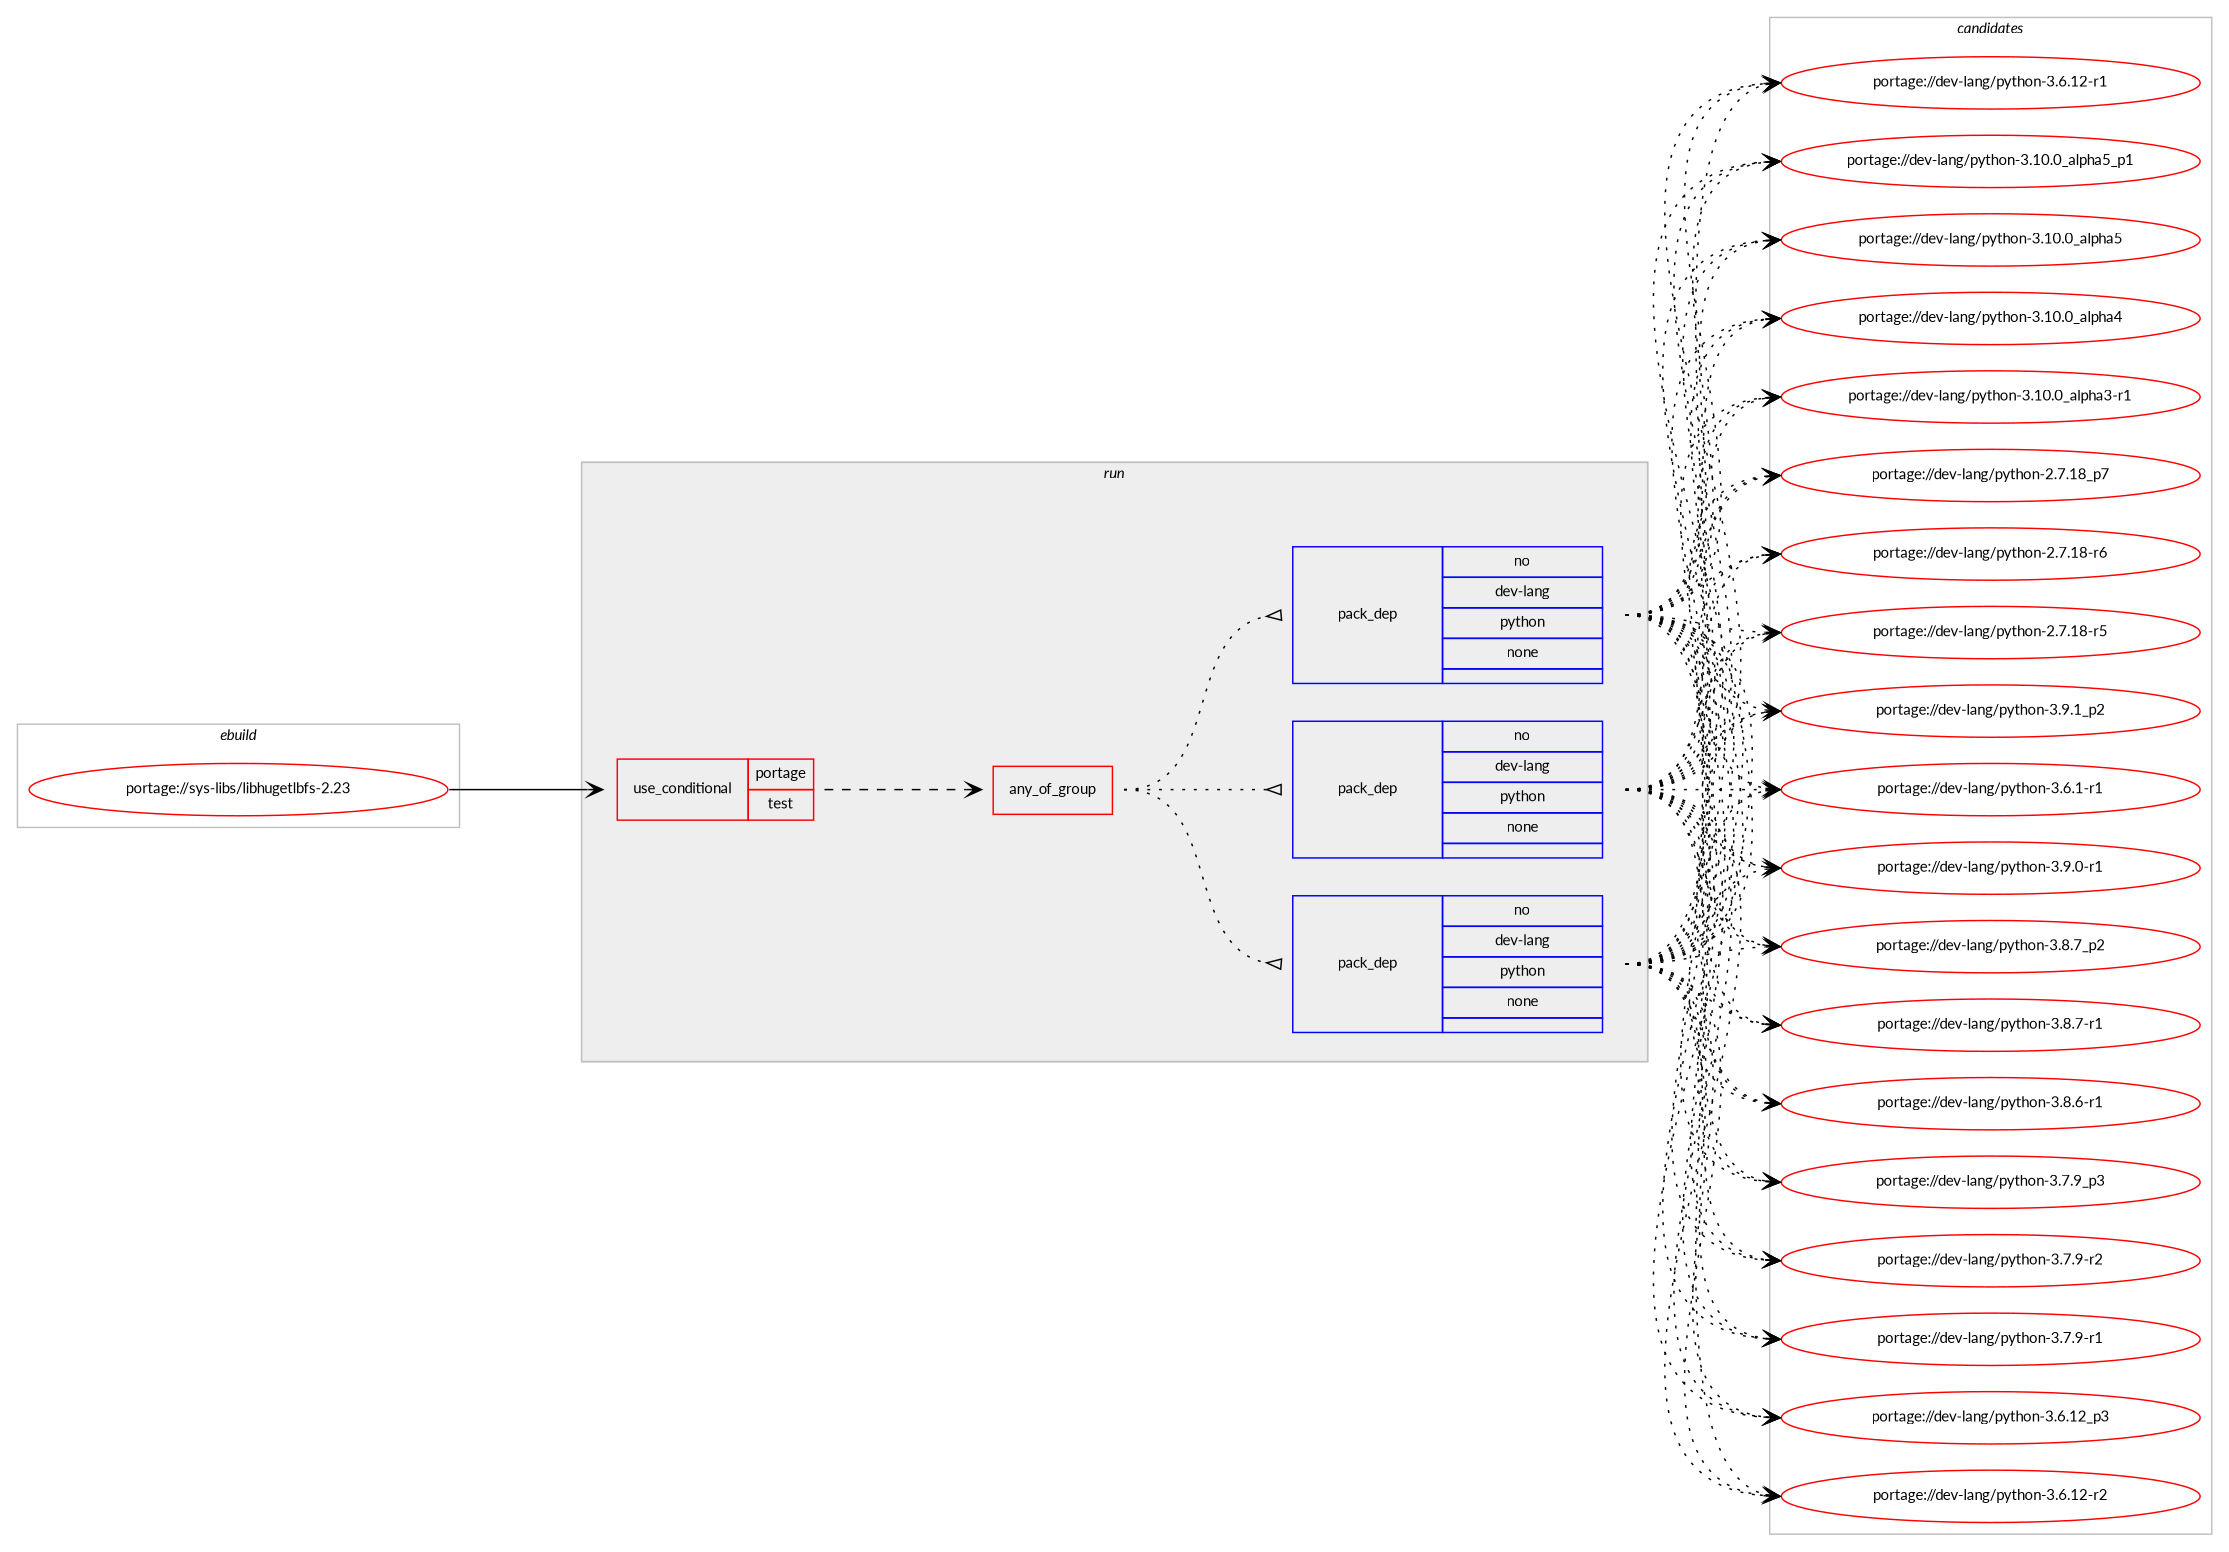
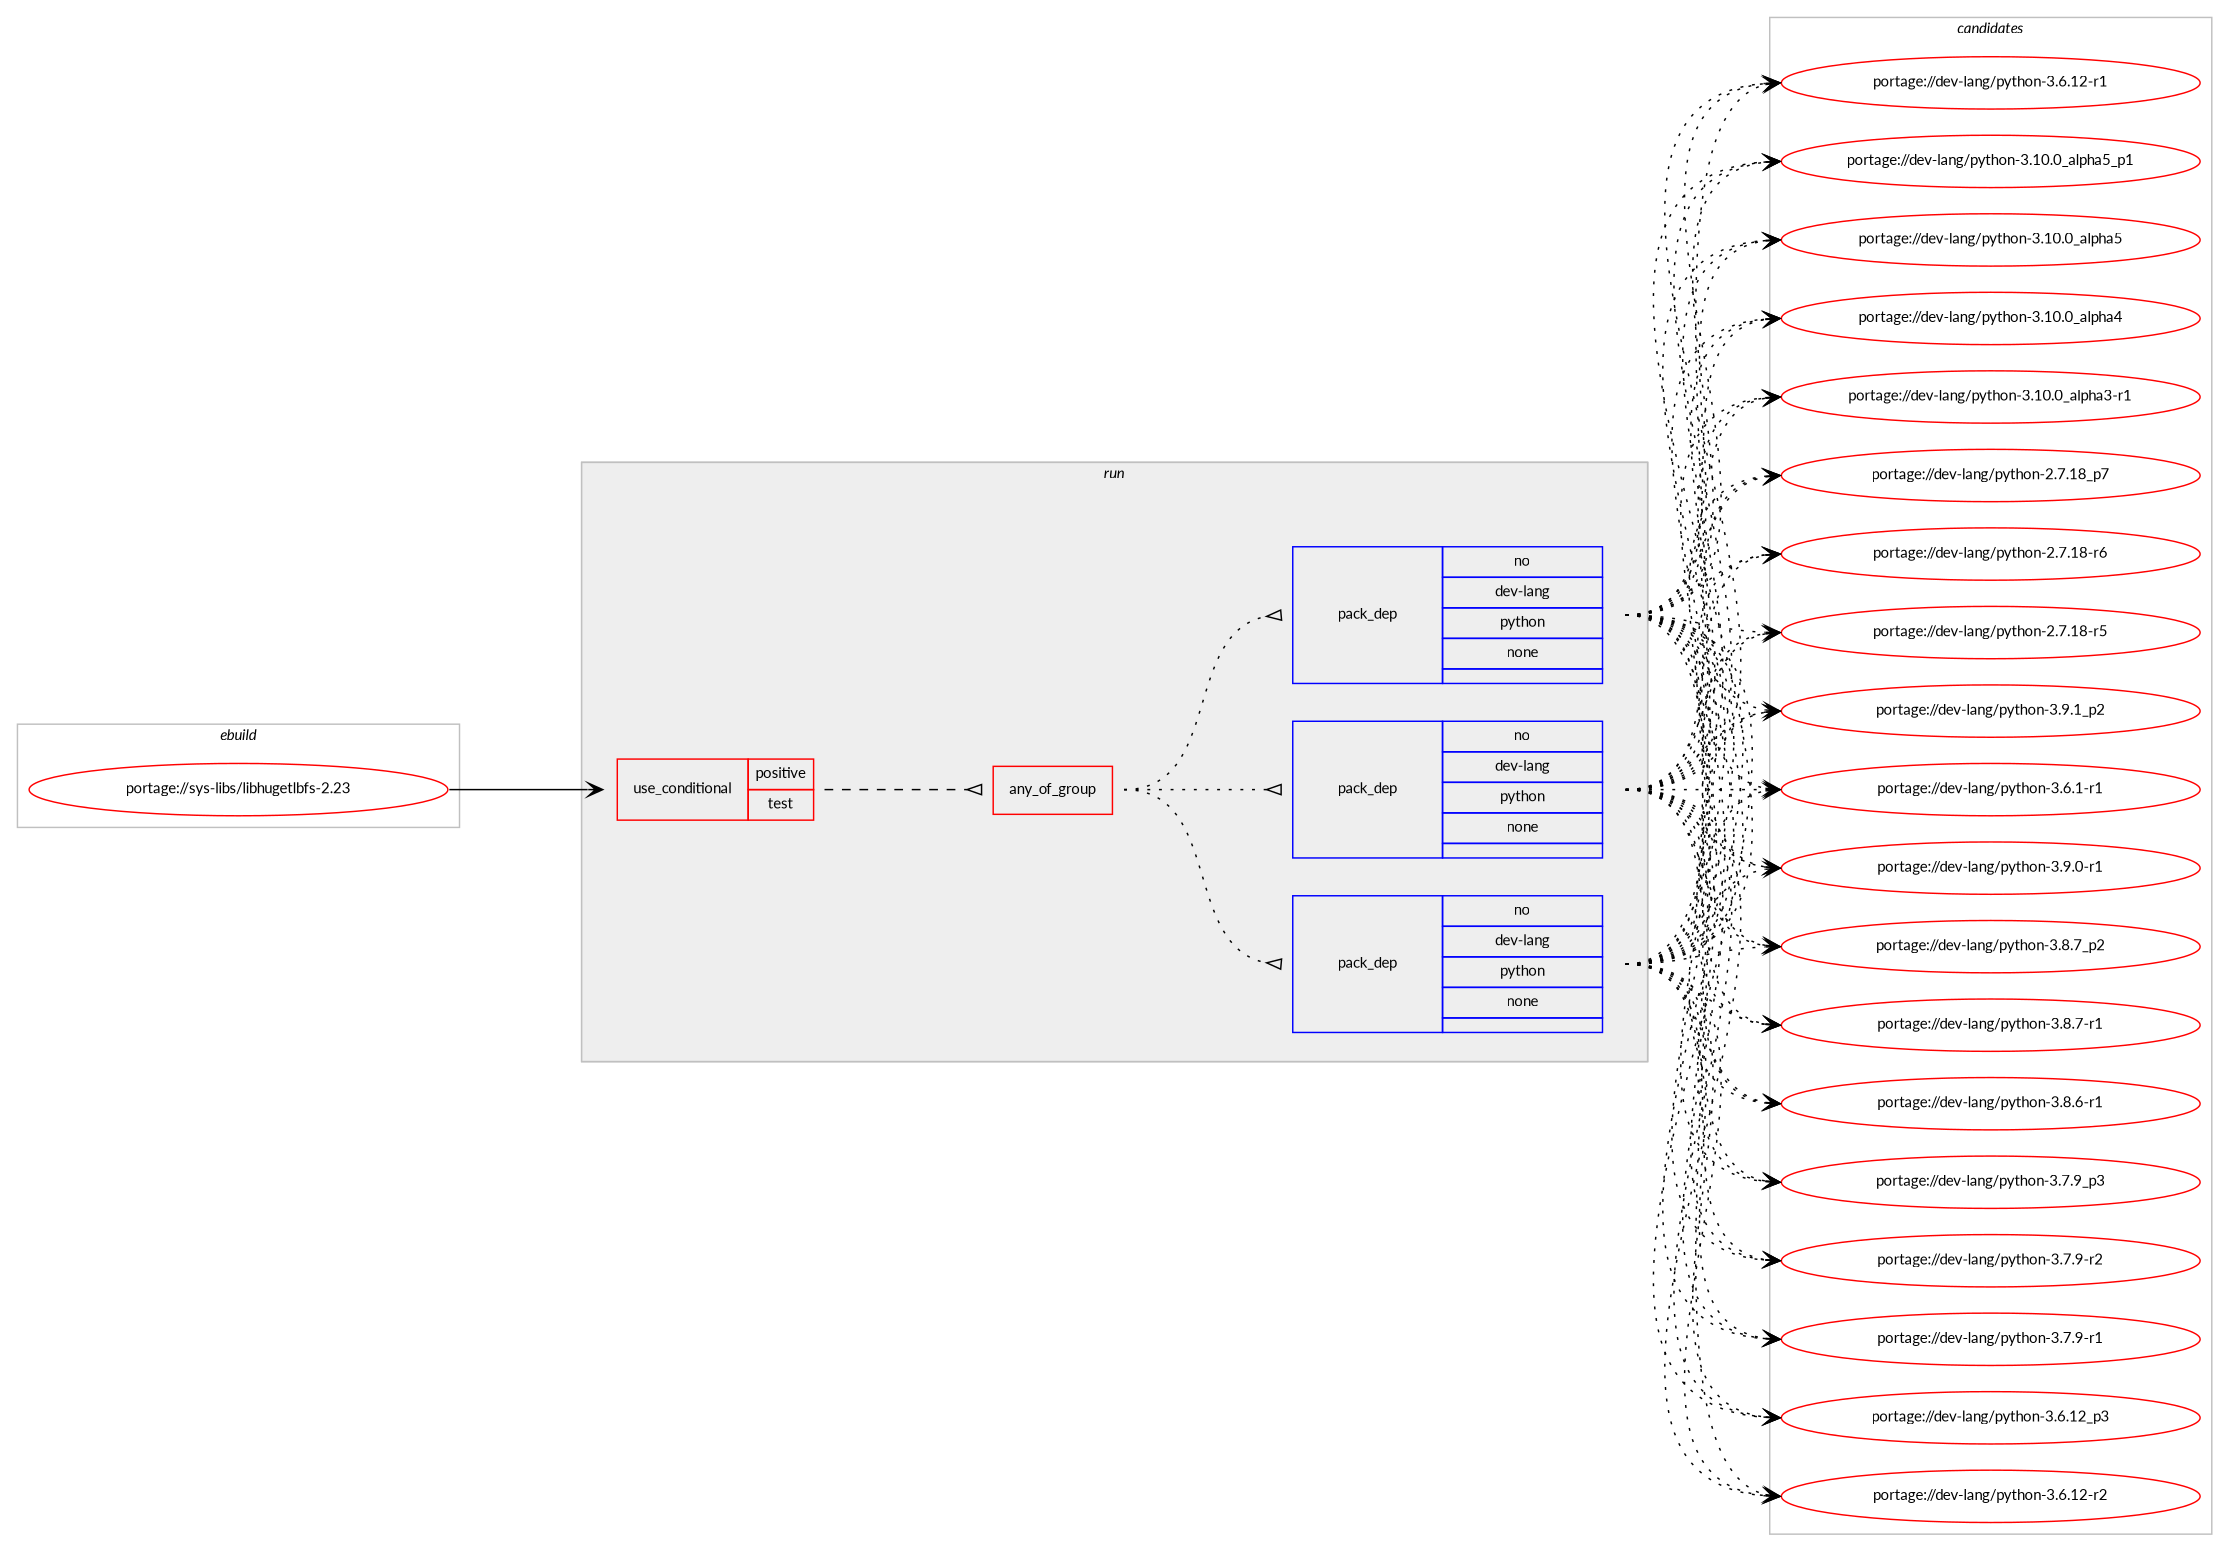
node "use_conditional": text "portage" -> "positive"
edge "use_conditional" -> "any_of_group": arrowhead vee -> oinv
